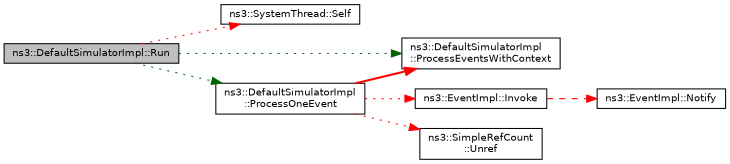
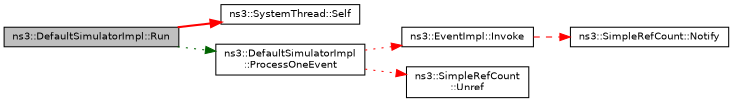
edge "ns3::DefaultSimulatorImpl::Run" -> "ns3::SystemThread::Self": style dotted -> bold
node "ns3::DefaultSimulatorImpl ::ProcessEventsWithContext": removed
node "ns3::EventImpl::Notify": label "ns3::EventImpl::Notify" -> "ns3::SimpleRefCount::Notify"
